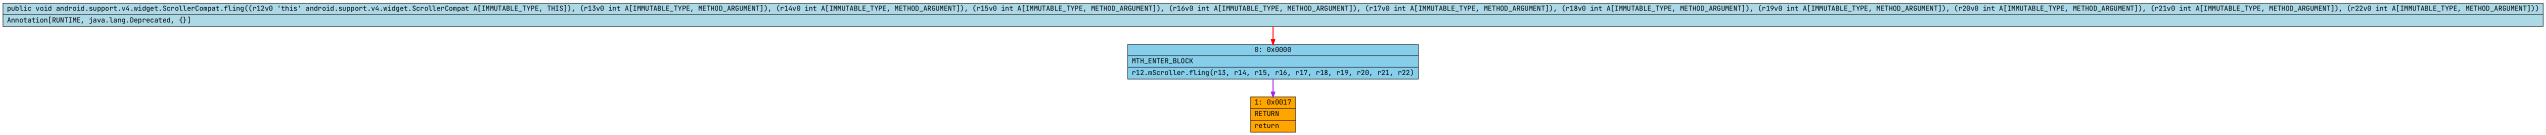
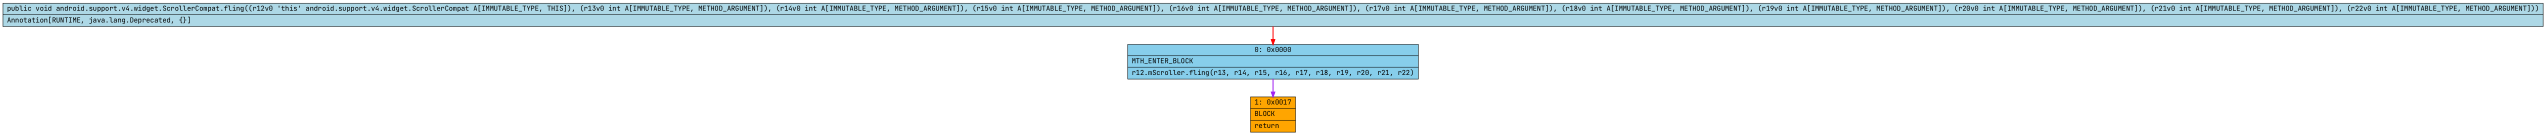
node "1: 0x0017": text "RETURN" -> "BLOCK"
